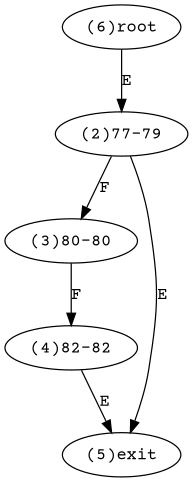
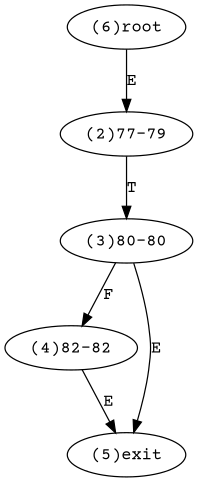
edge "(2)77-79" -> "(3)80-80": label "F" -> "T"
edge "(2)77-79" -> "(5)exit": now "(3)80-80" -> "(5)exit"
